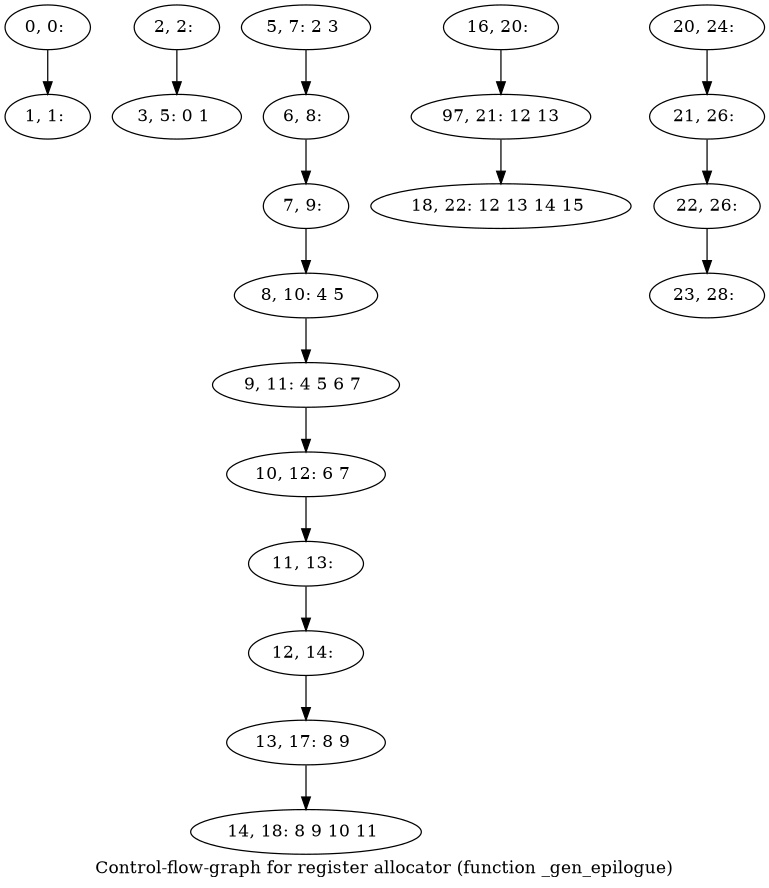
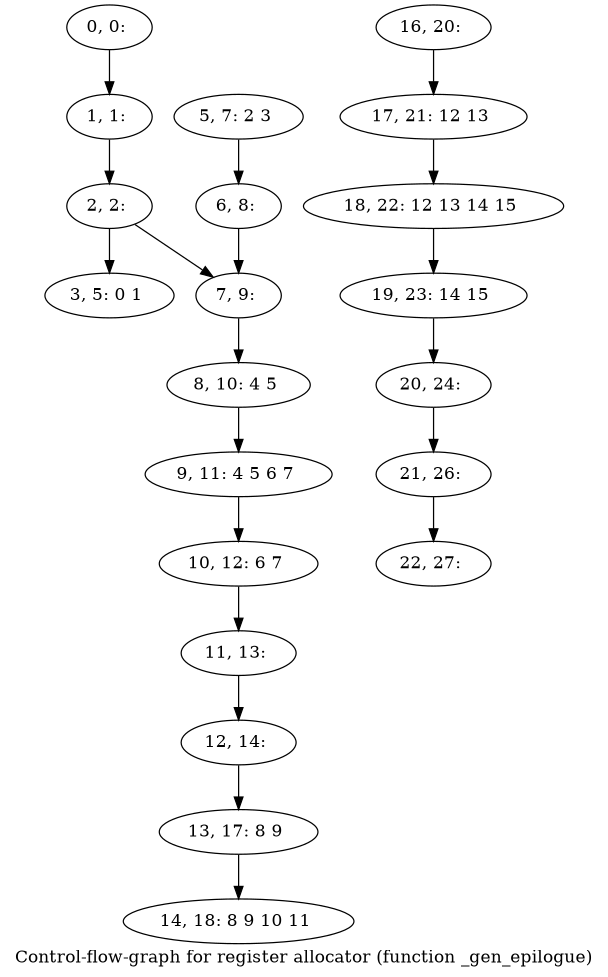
node "97, 21: 12 13": label "97, 21: 12 13" -> "17, 21: 12 13"
edge "1, 1:" -> "2, 2:": added
node "22, 26:": label "22, 26:" -> "22, 27:"
edge "2, 2:" -> "7, 9:": added
node "19, 23: 14 15": added
node "23, 28:": removed
